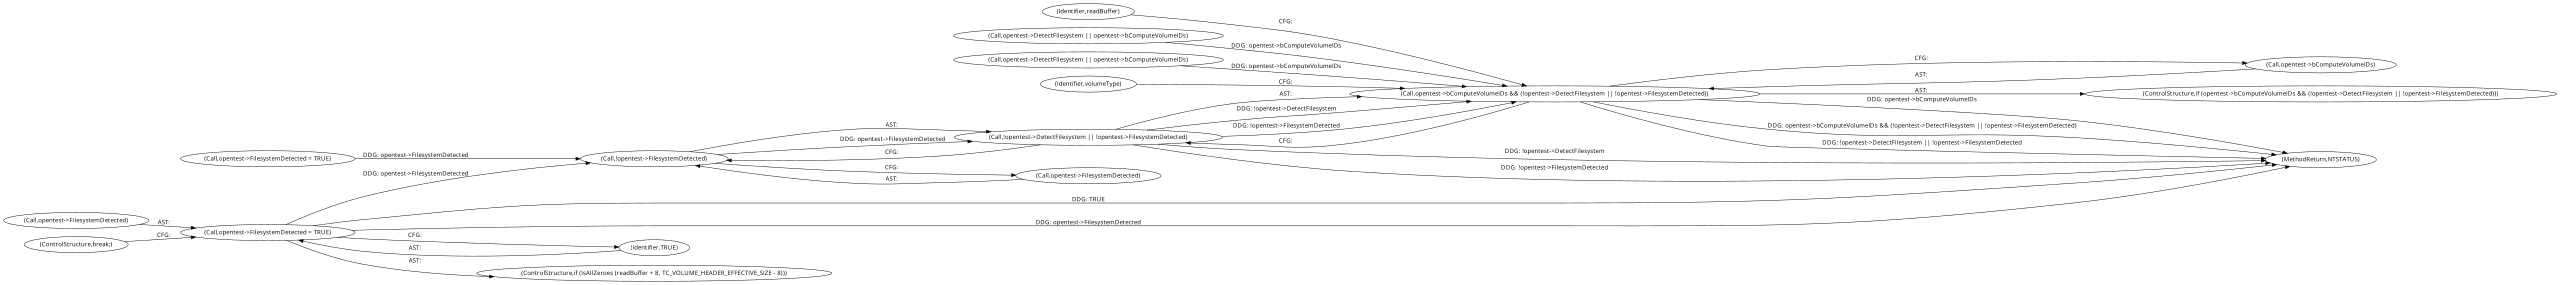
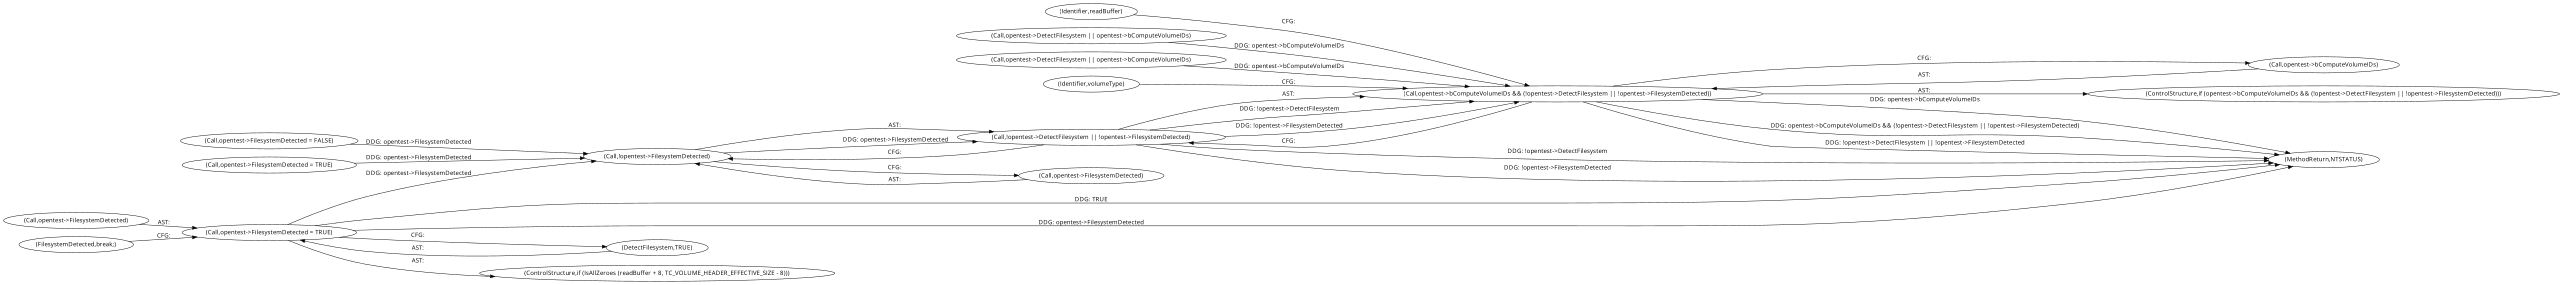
node "(Call,opentest->FilesystemDetected = FALSE)": added
node "(ControlStructure,break;)": label "(ControlStructure,break;)" -> "(FilesystemDetected,break;)"
node "(Identifier,TRUE)": label "(Identifier,TRUE)" -> "(DetectFilesystem,TRUE)"
